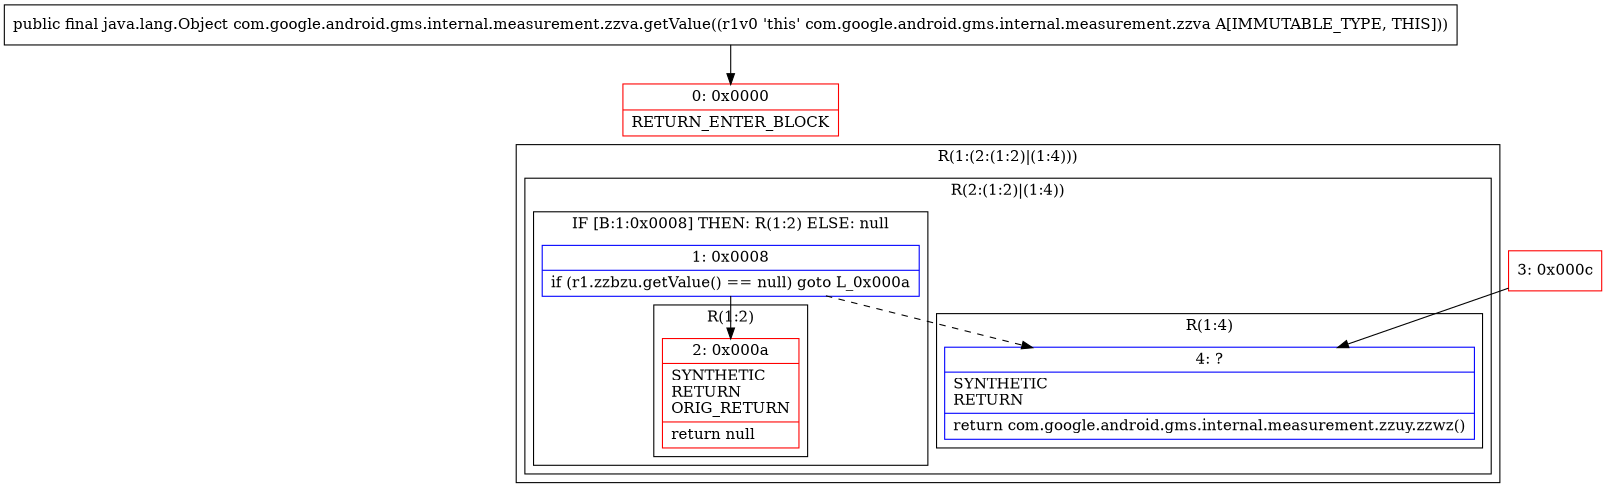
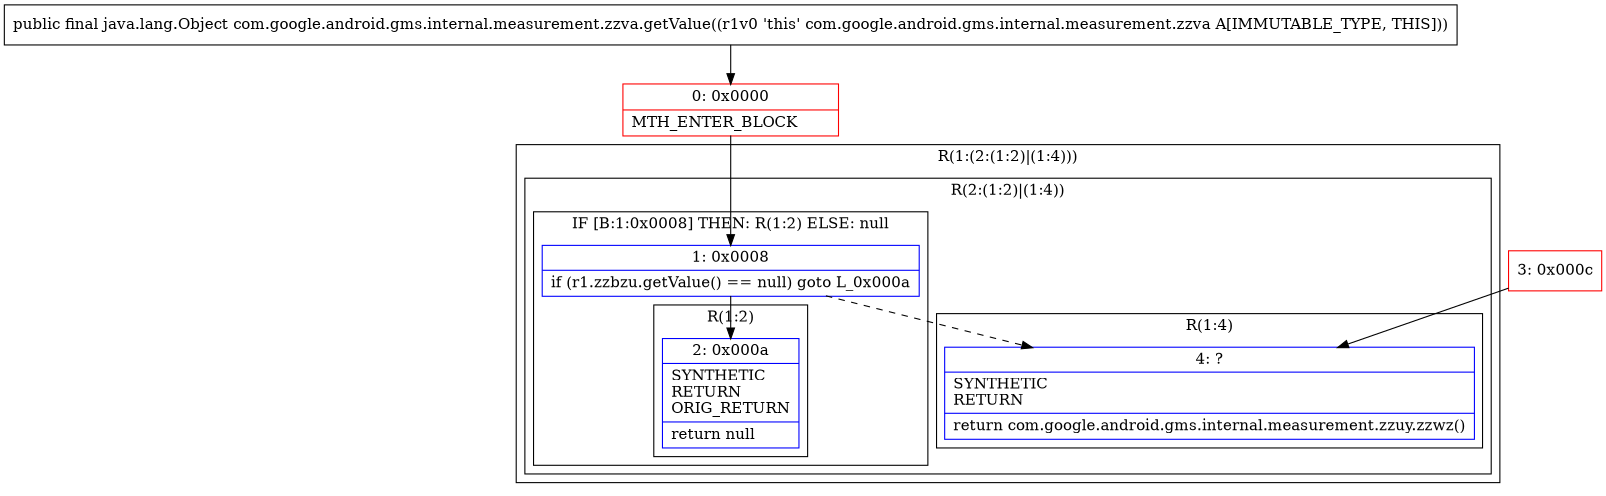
node "0: 0x0000": text "RETURN_ENTER_BLOCK" -> "MTH_ENTER_BLOCK"
edge "0: 0x0000" -> "1: 0x0008": added
node "2: 0x000a": color red -> blue
